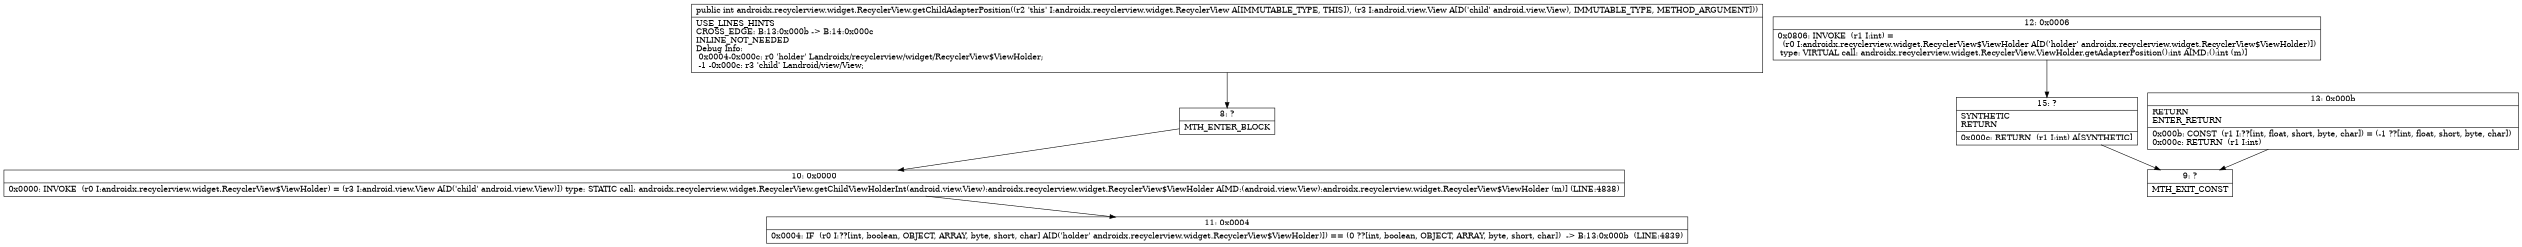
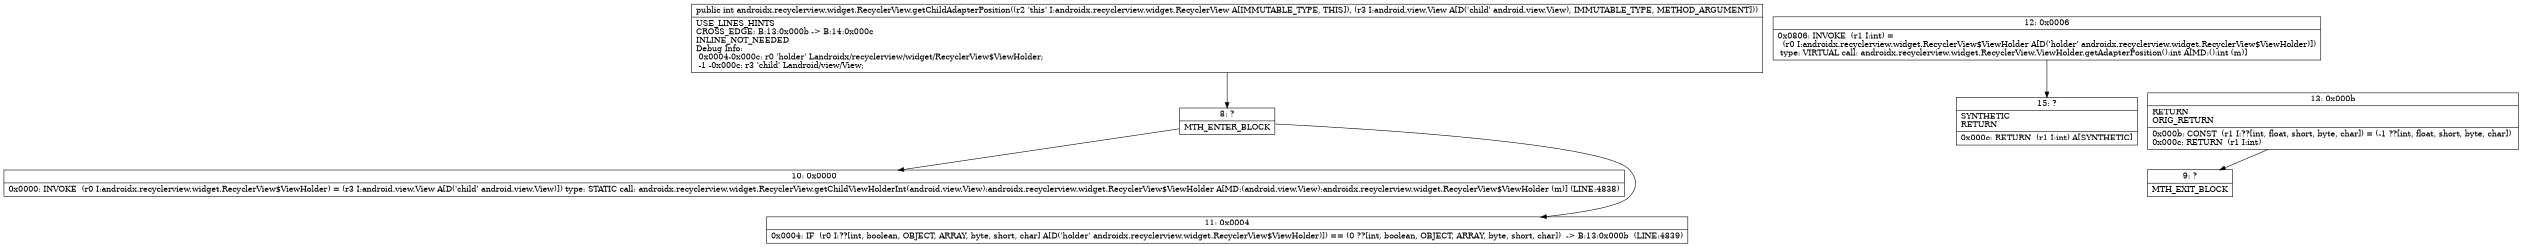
node "13: 0x000b": text "ENTER_RETURN" -> "ORIG_RETURN"
edge "15: ?" -> "9: ?": removed
node "9: ?": text "MTH_EXIT_CONST" -> "MTH_EXIT_BLOCK"
edge "10: 0x0000" -> "11: 0x0004": now "8: ?" -> "11: 0x0004"
